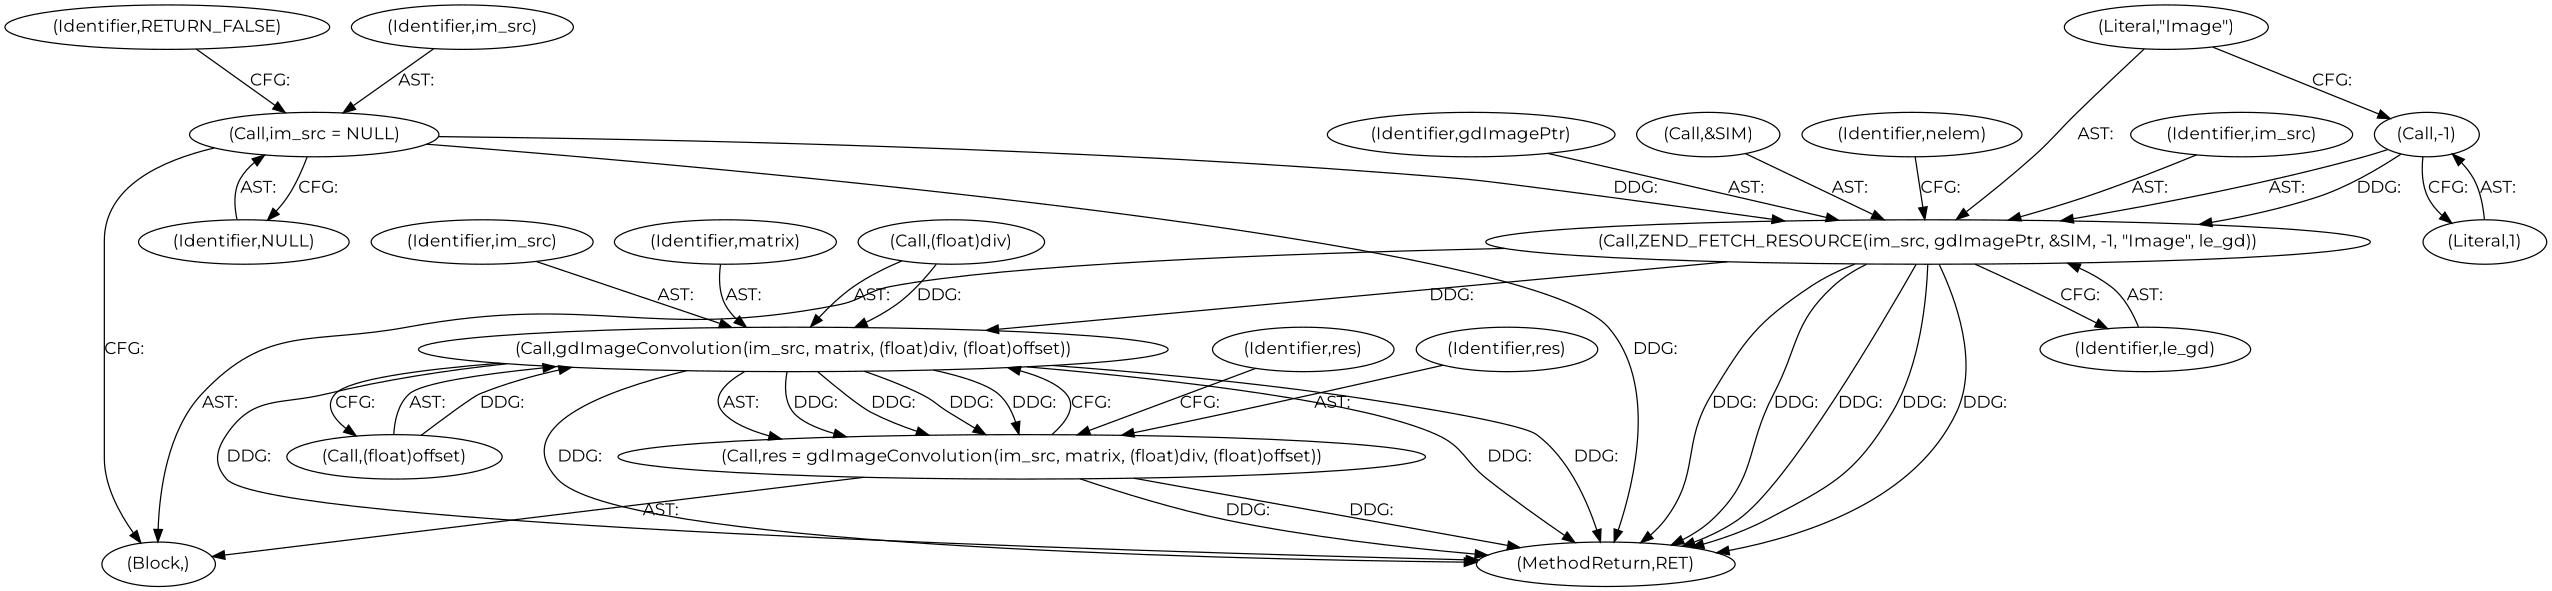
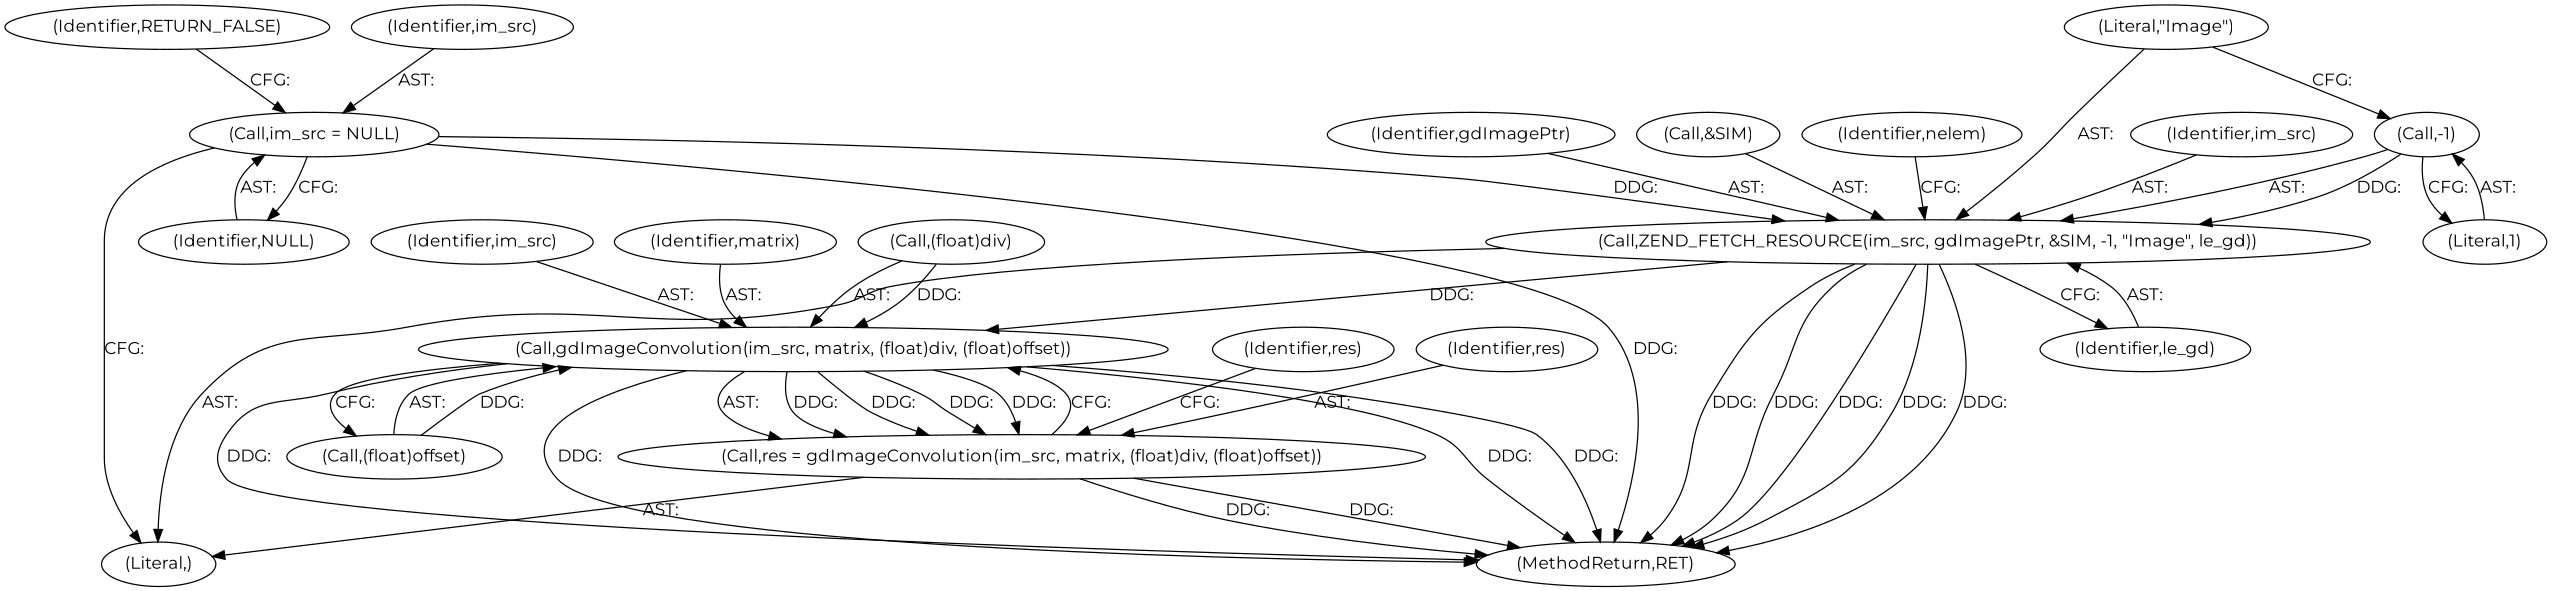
node "(Block,)": label "(Block,)" -> "(Literal,)"
